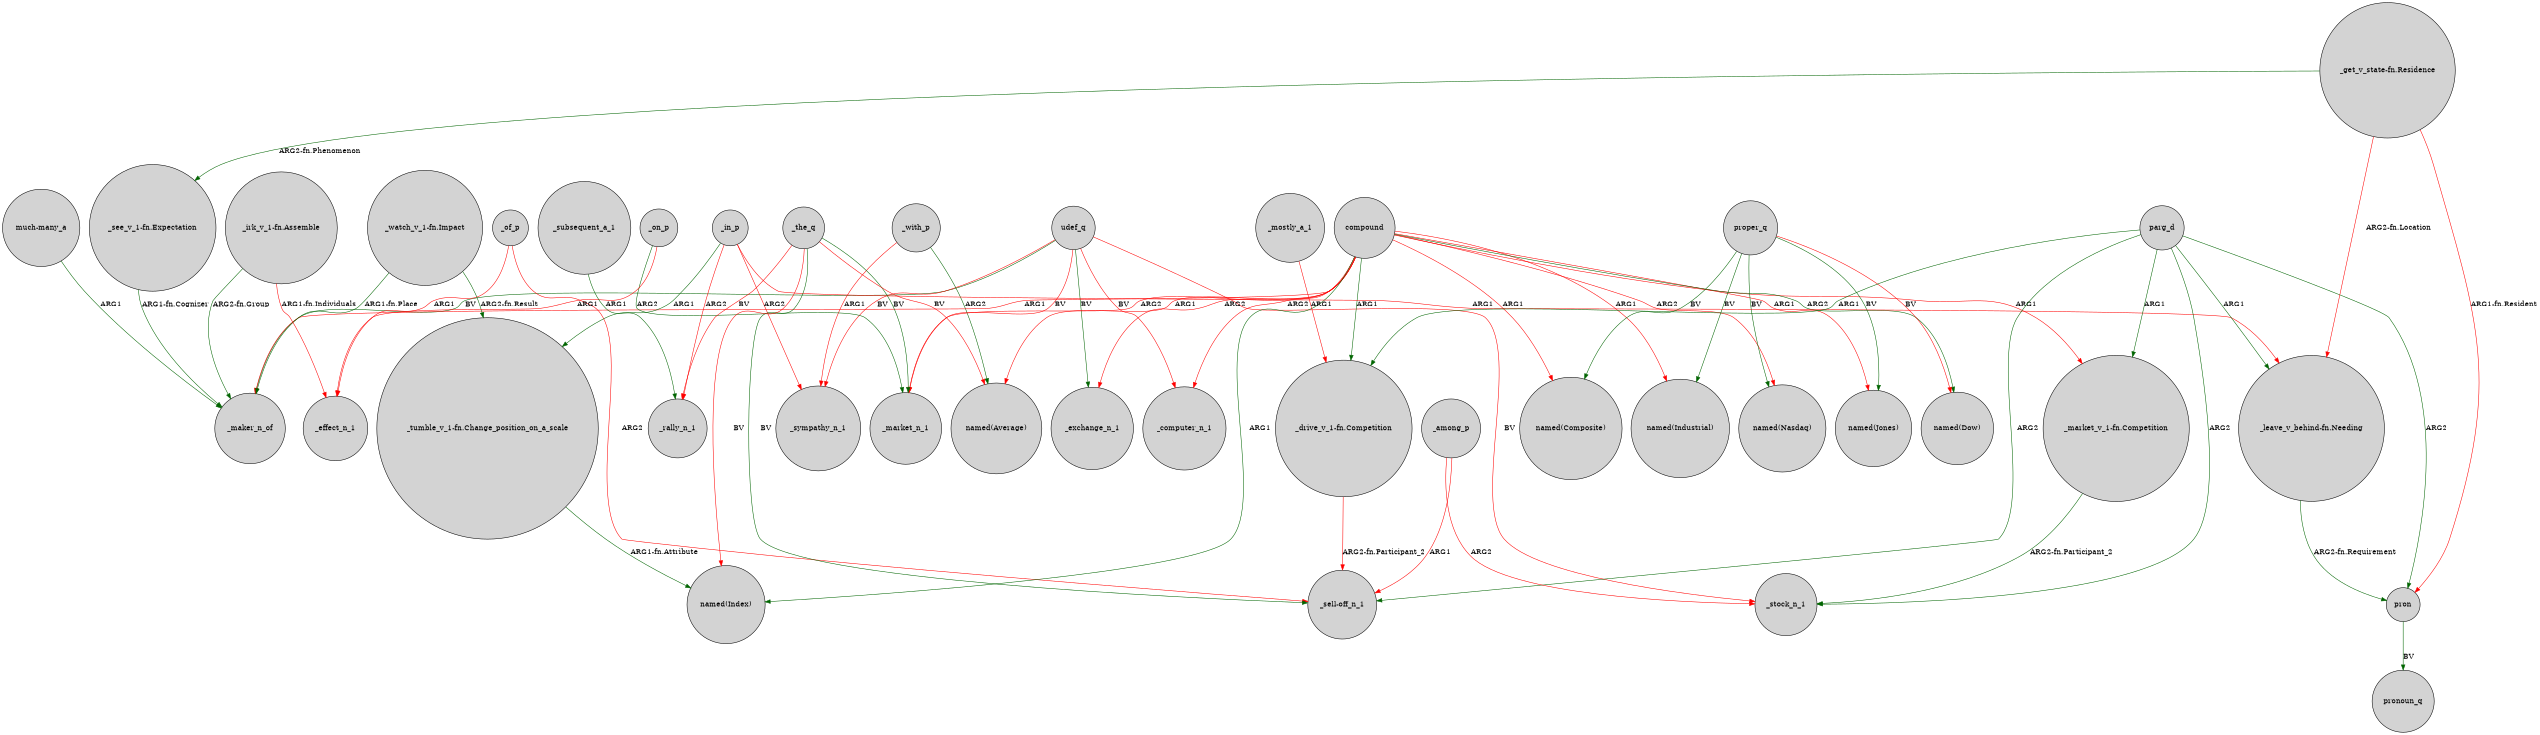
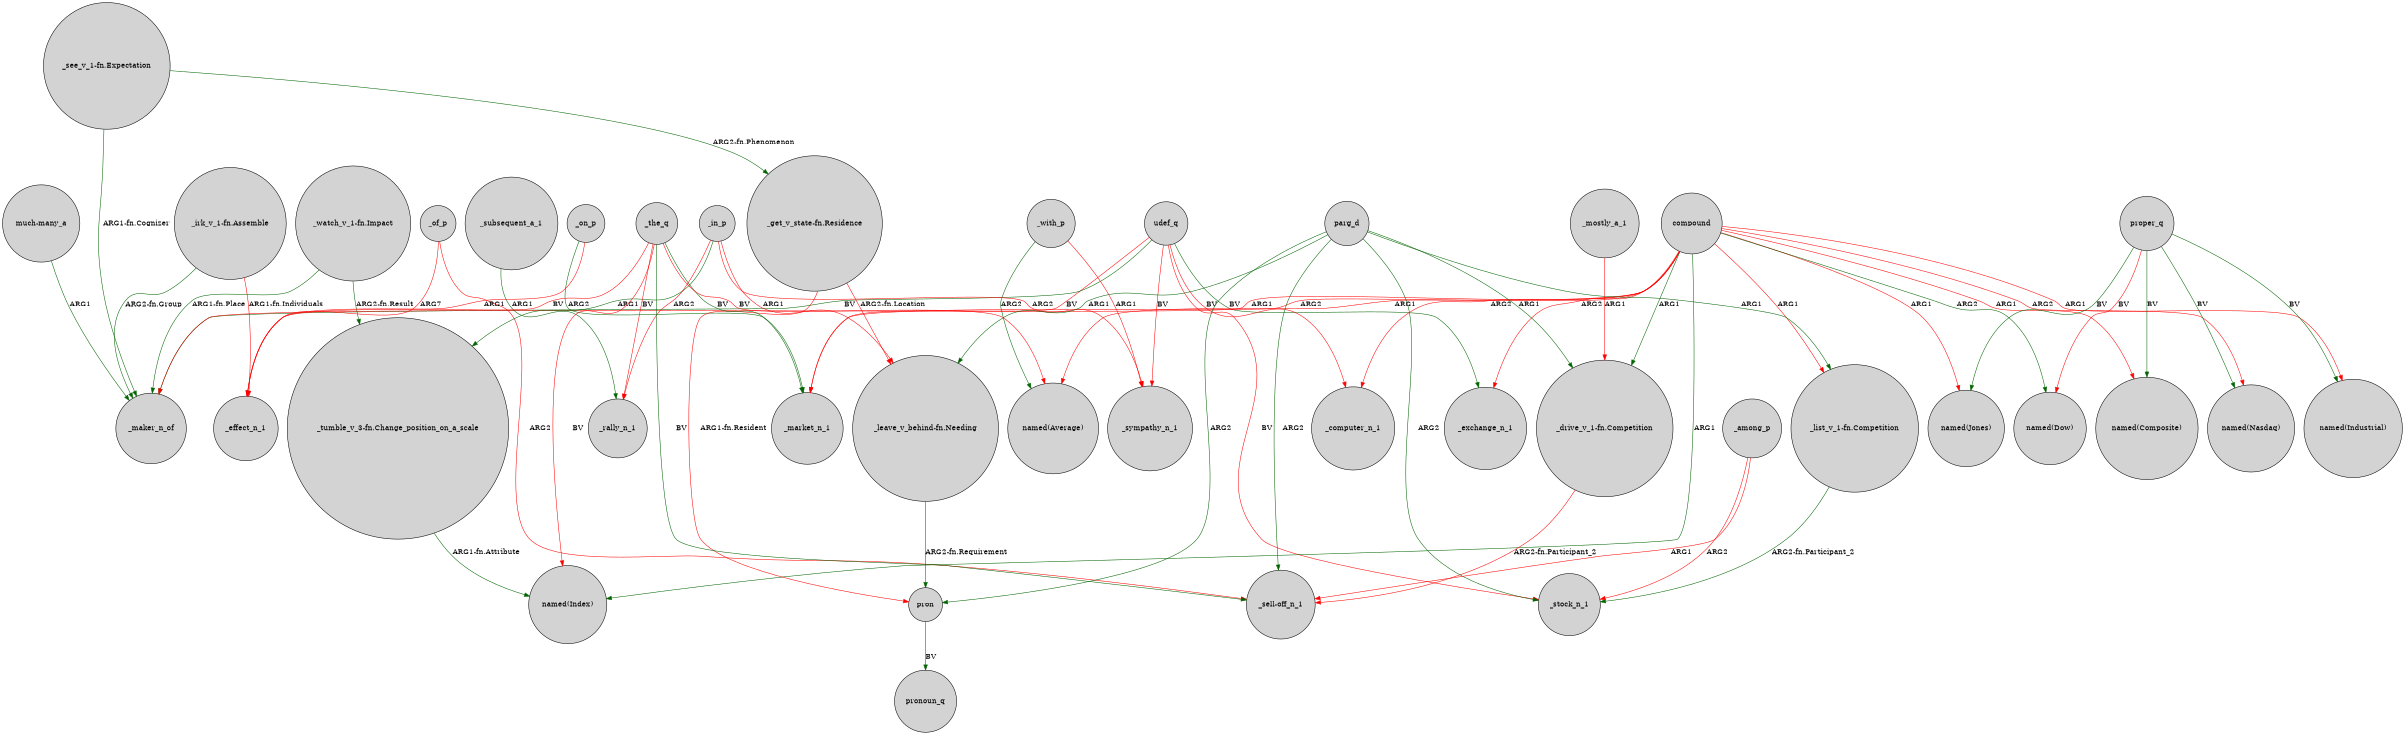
edge "_get_v_state-fn.Residence" -> "_see_v_1-fn.Expectation": reversed
edge "_of_p" -> "_effect_n_1": label "ARG1" -> "ARG7"
edge "_the_q" -> "_effect_n_1": added, label "BV"
node "_tumble_v_1-fn.Change_position_on_a_scale": label "_tumble_v_1-fn.Change_position_on_a_scale" -> "_tumble_v_3-fn.Change_position_on_a_scale"
node "_market_v_1-fn.Competition": label "_market_v_1-fn.Competition" -> "_list_v_1-fn.Competition"
